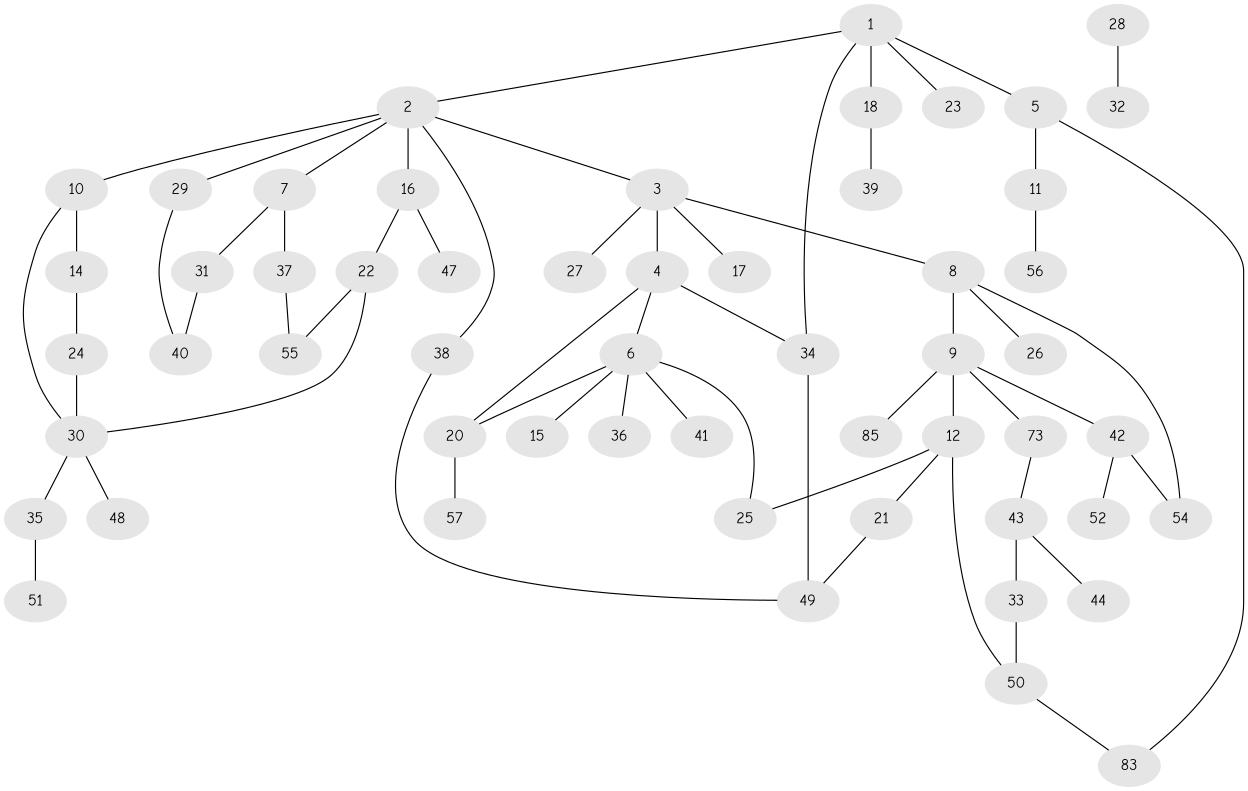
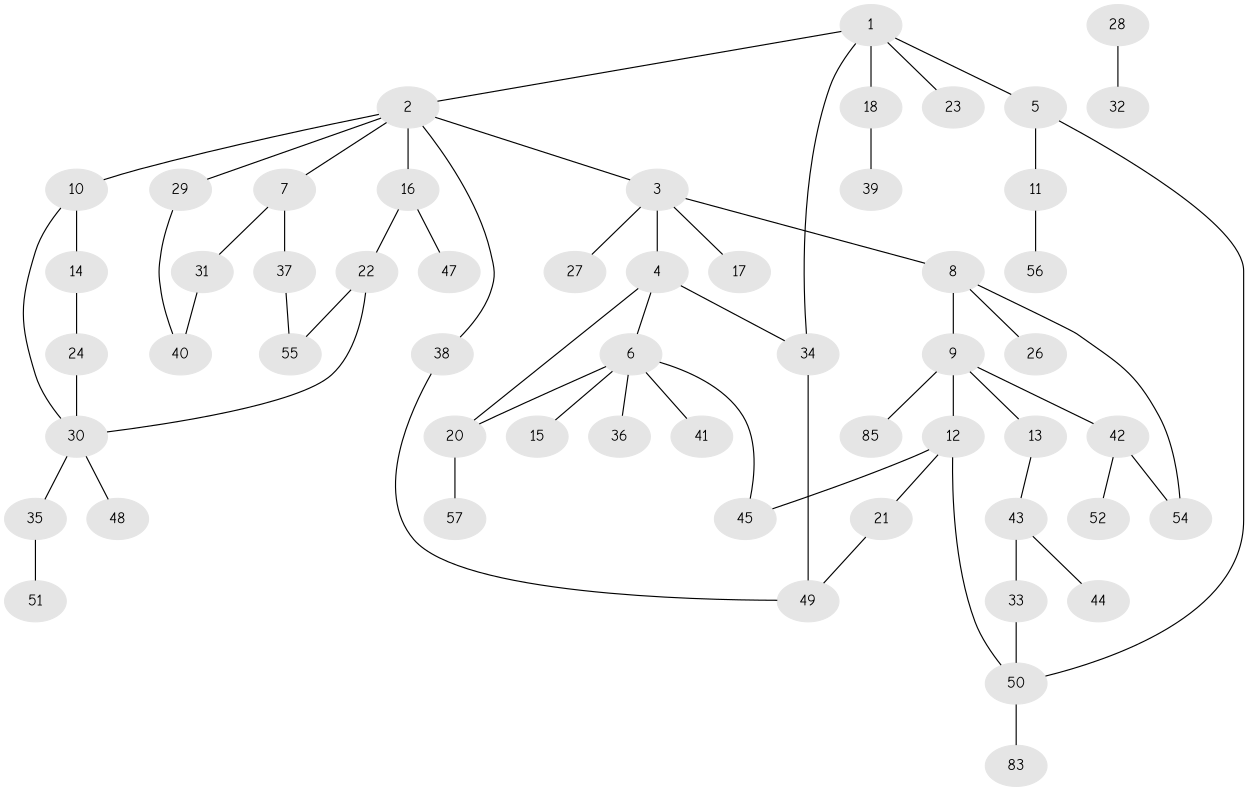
edge "5" -- "83": now "5" -- "50"
node "73": label "73" -> "13"
node "25": label "25" -> "45"
